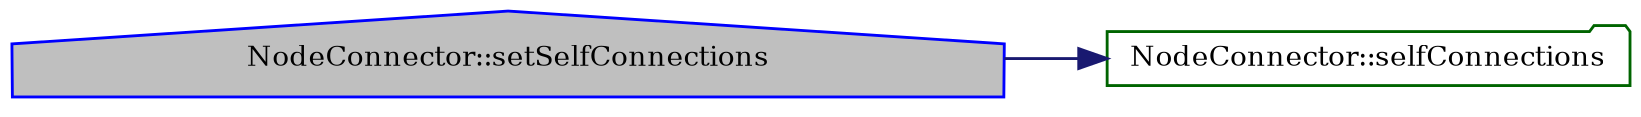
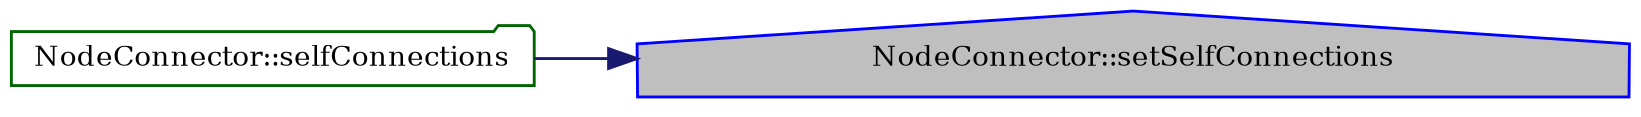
edge "NodeConnector::setSelfConnections" -> "NodeConnector::selfConnections": reversed
